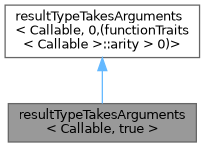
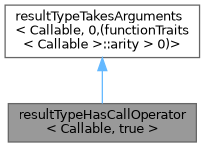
node "resultTypeTakesArguments < Callable, true >": label "resultTypeTakesArguments < Callable, true >" -> "resultTypeHasCallOperator < Callable, true >"
